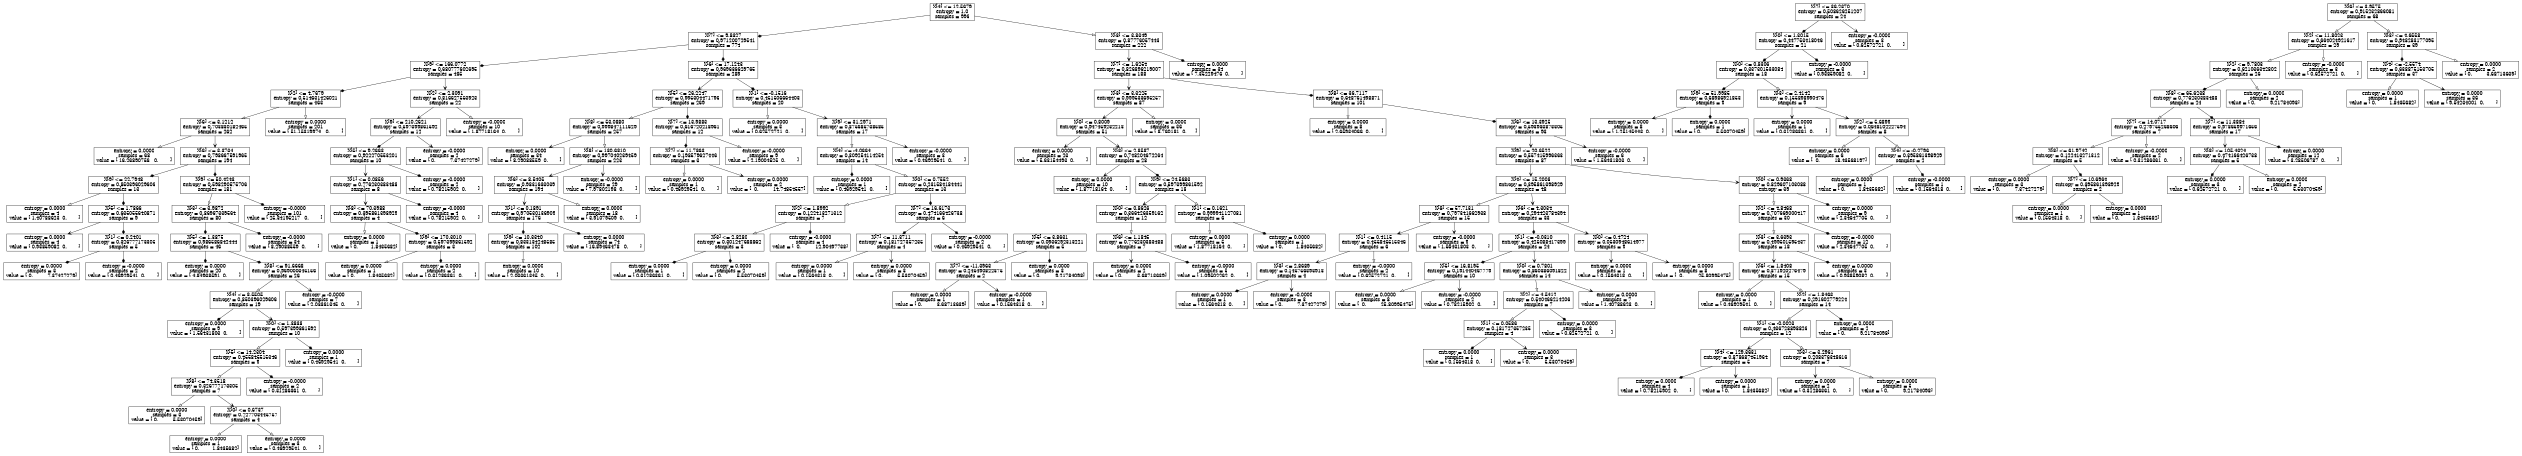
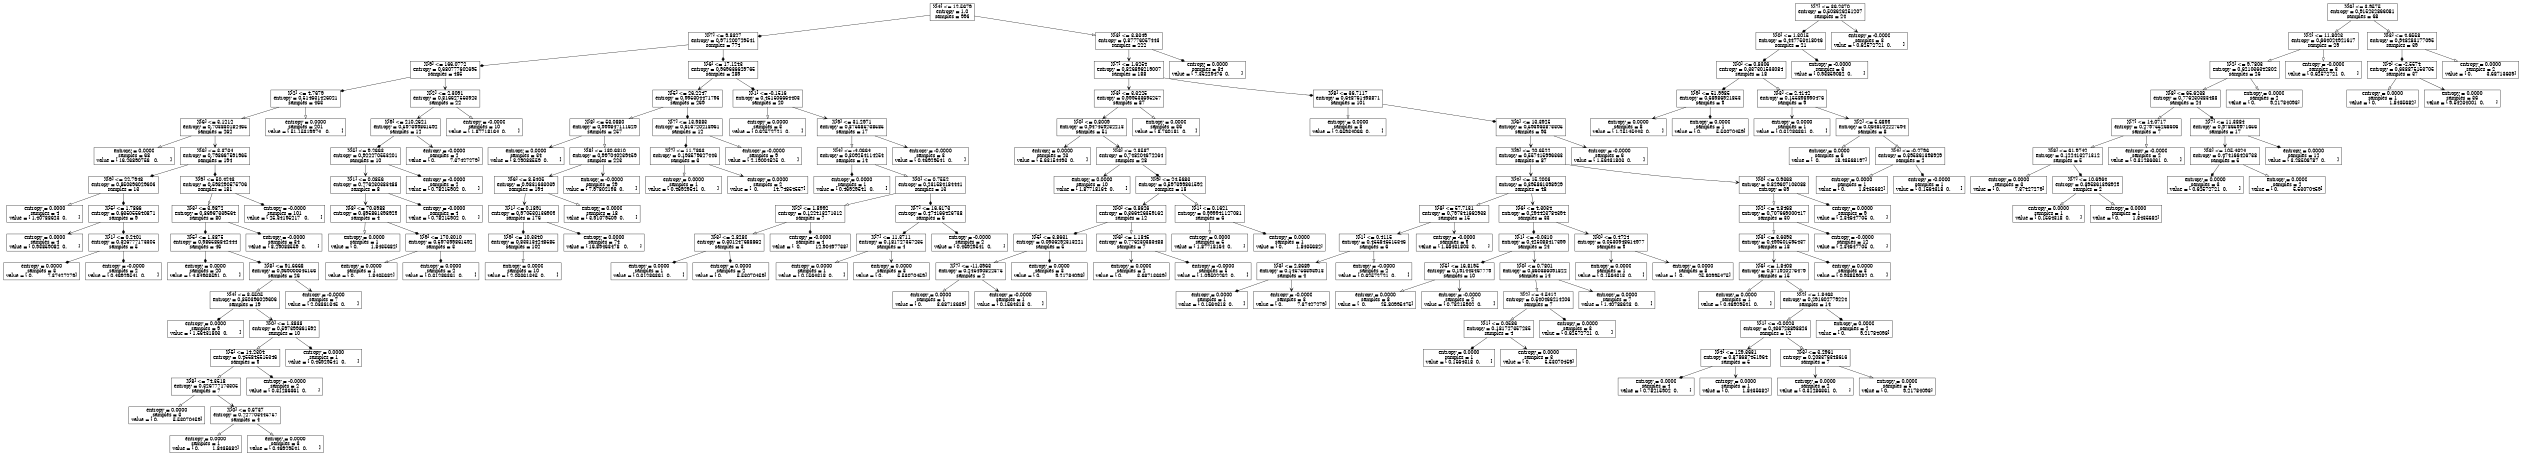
edge "X[2] <= 9.7803 entropy = 0.621036342802 samples = 26" -> "X[8] <= 65.6238 entropy = 0.776230383488 samples = 24": arrowhead diamond -> onormal
edge "X[0] <= 0.8626 entropy = 0.366426359162 samples = 12" -> "X[5] <= 3.8631 entropy = 0.0936292313221 samples = 5": added
node "X[5] <= 16.8195 entropy = 0.191440467779 samples = 10": label "X[5] <= 16.8195 entropy = 0.191440467779 samples = 10" -> "X[5] <= 16.8195 entropy = 0.191443467779 samples = 10"
